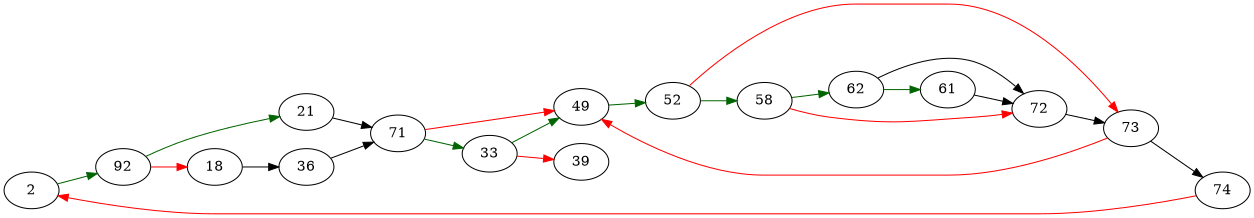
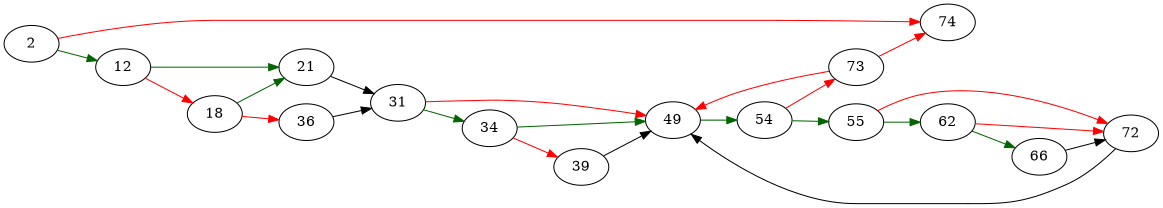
edge "62" -> "72": color black -> red
node "61": label "61" -> "66"
edge "18" -> "21": added
node "52": label "52" -> "54"
node "58": label "58" -> "55"
edge "72" -> "73": now "72" -> "49"
node "71": label "71" -> "31"
edge "39" -> "49": added
node "33": label "33" -> "34"
edge "73" -> "74": color black -> red
node "92": label "92" -> "12"
edge "18" -> "36": color black -> red
edge "74" -> "2": reversed
